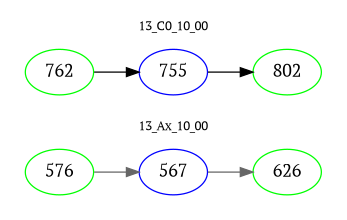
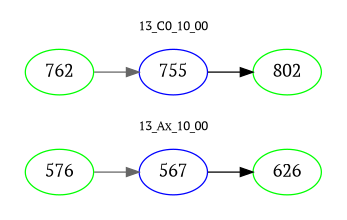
edge "762" -> "755": color black -> gray40
edge "567" -> "626": color gray40 -> black
